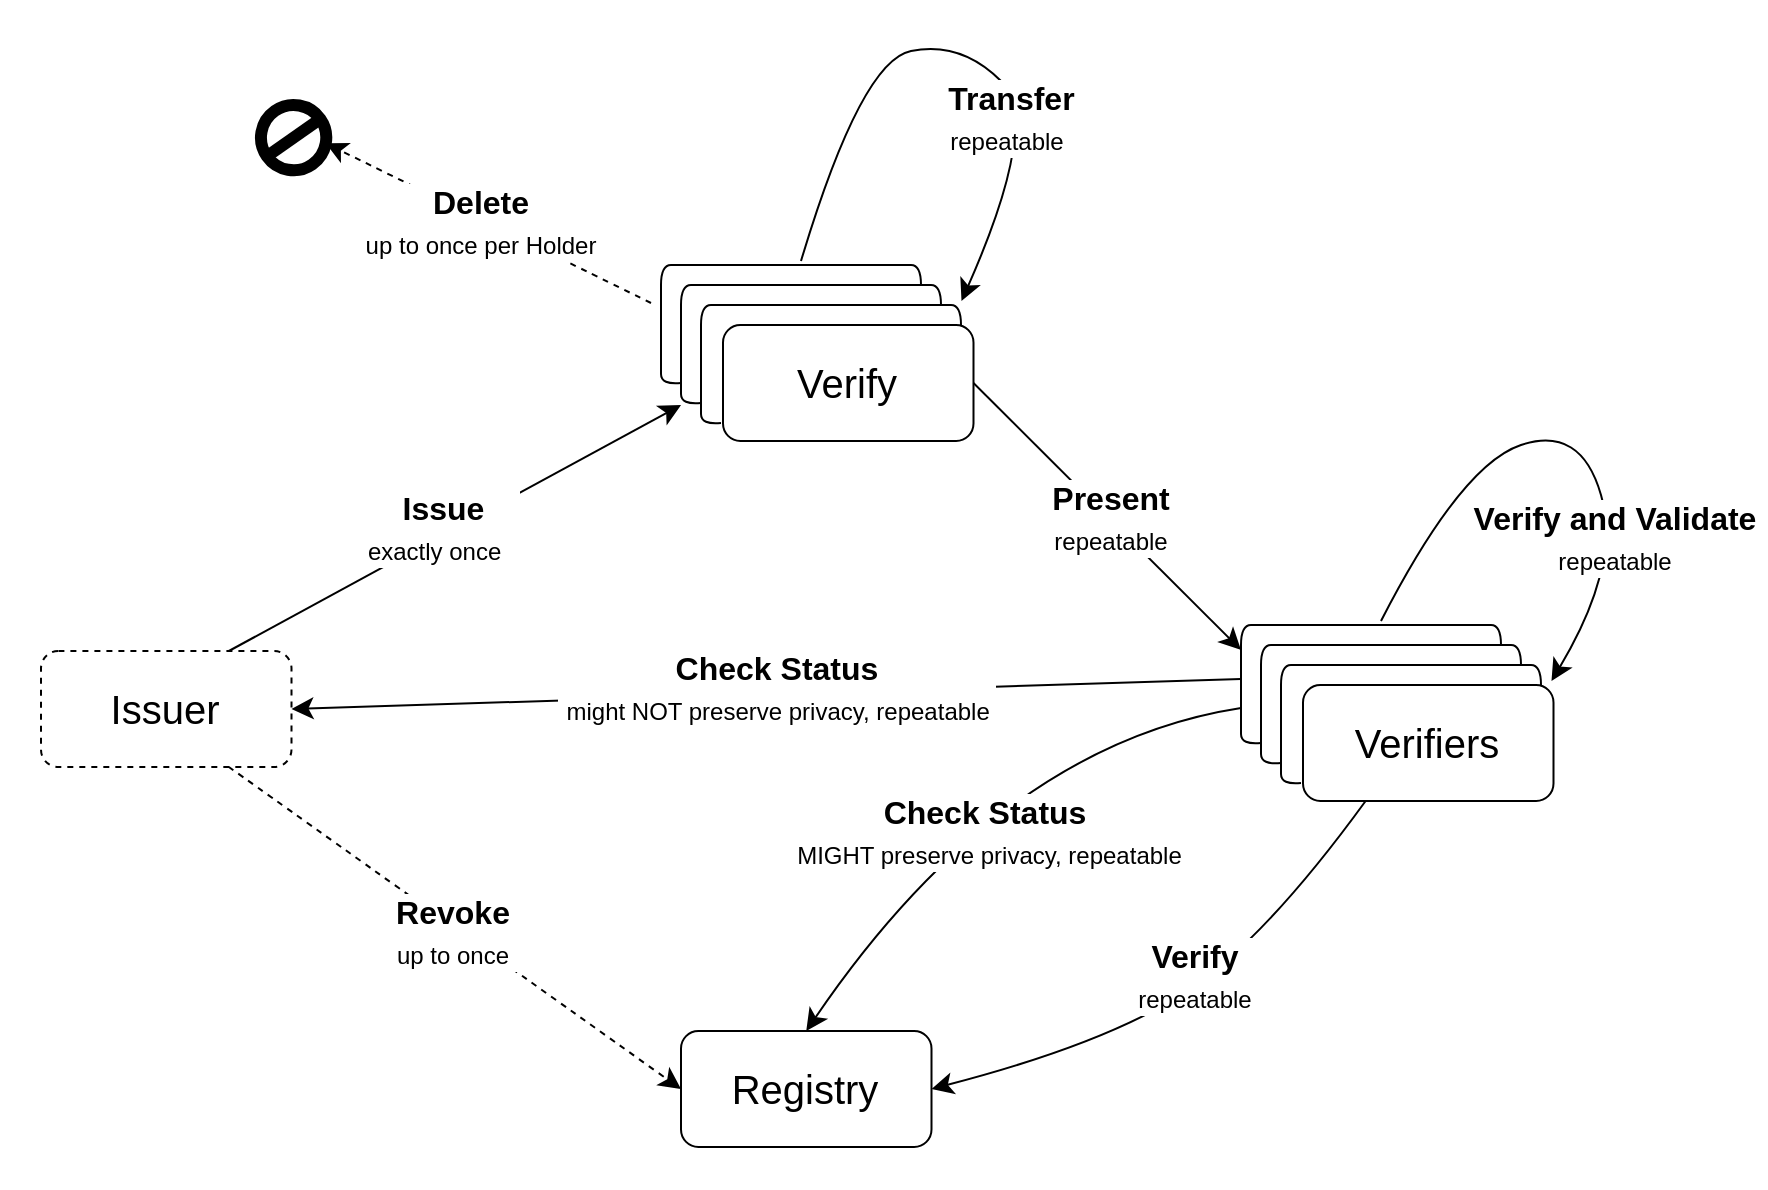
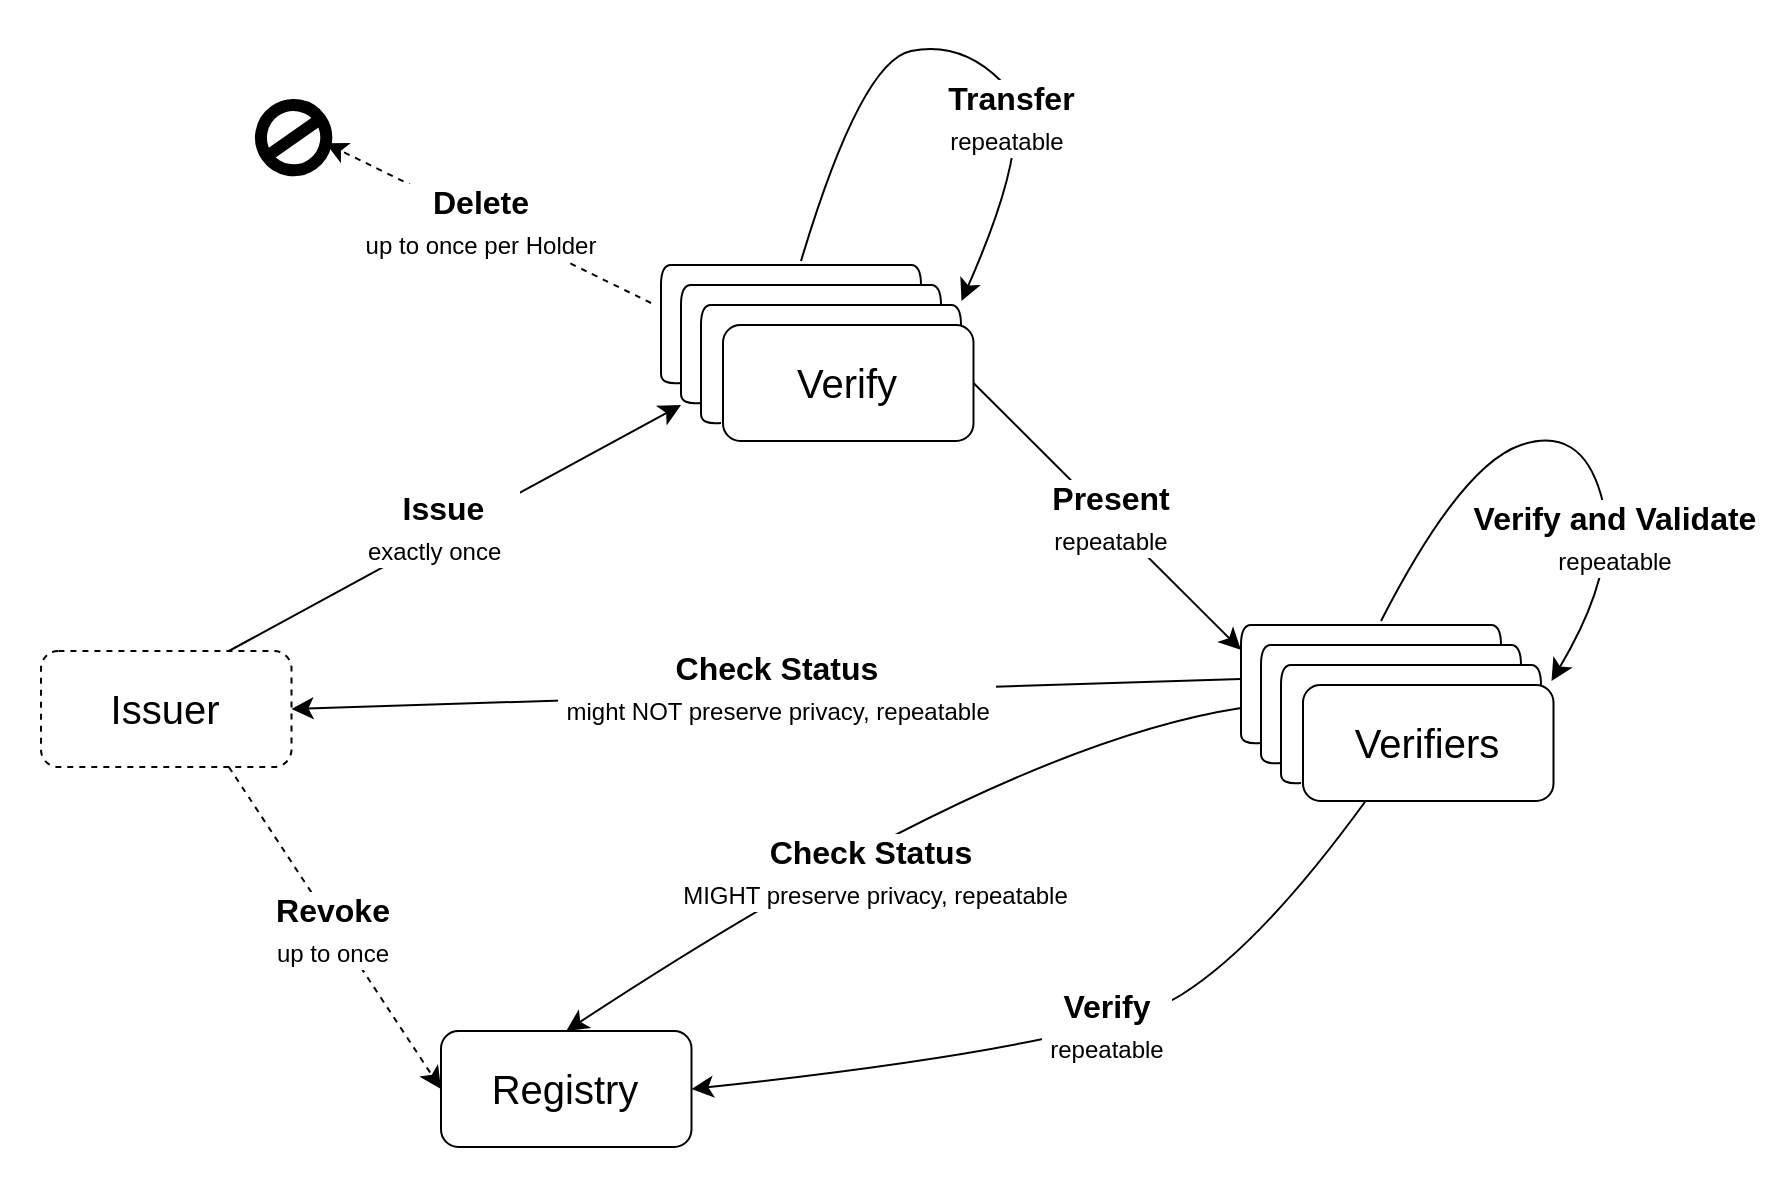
node "Registry": moved (806, 1089) -> (566, 1089)
